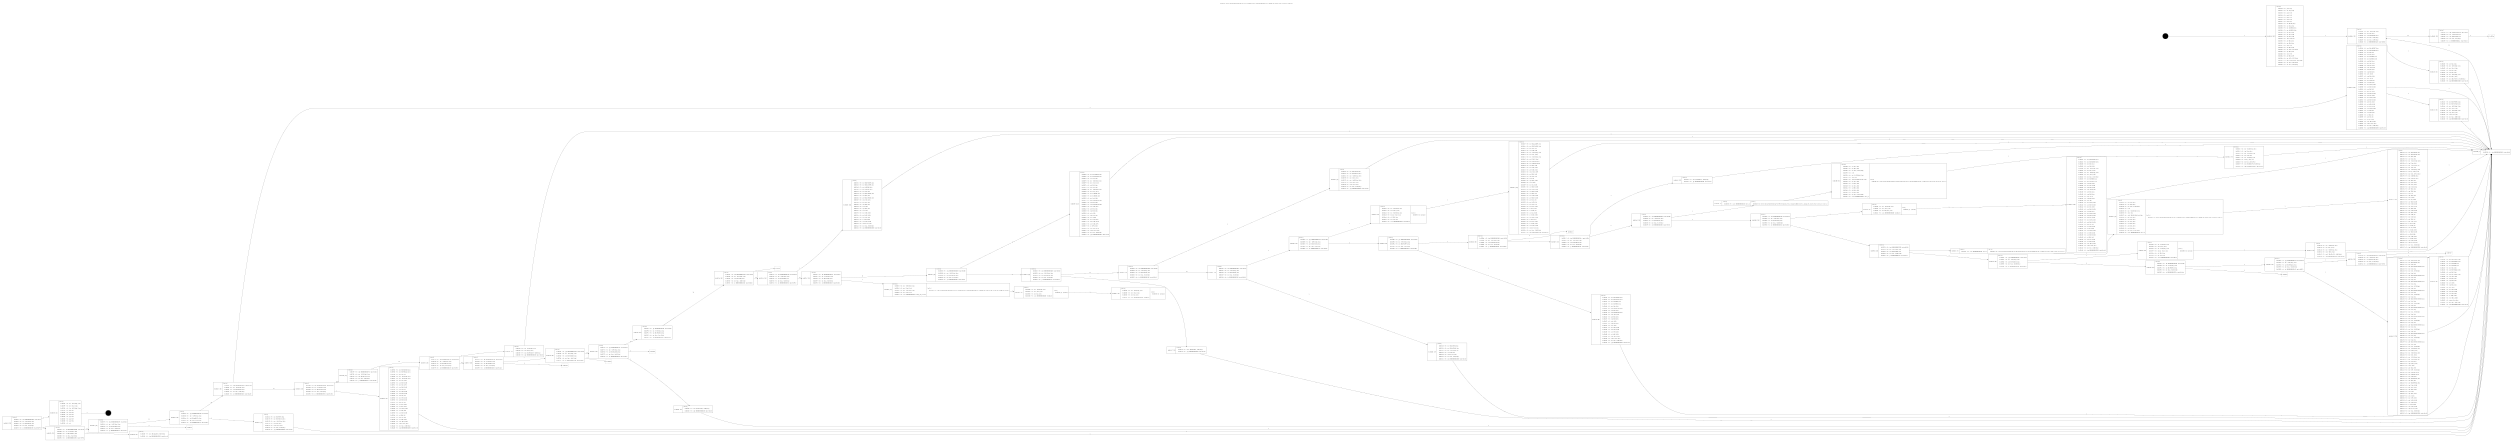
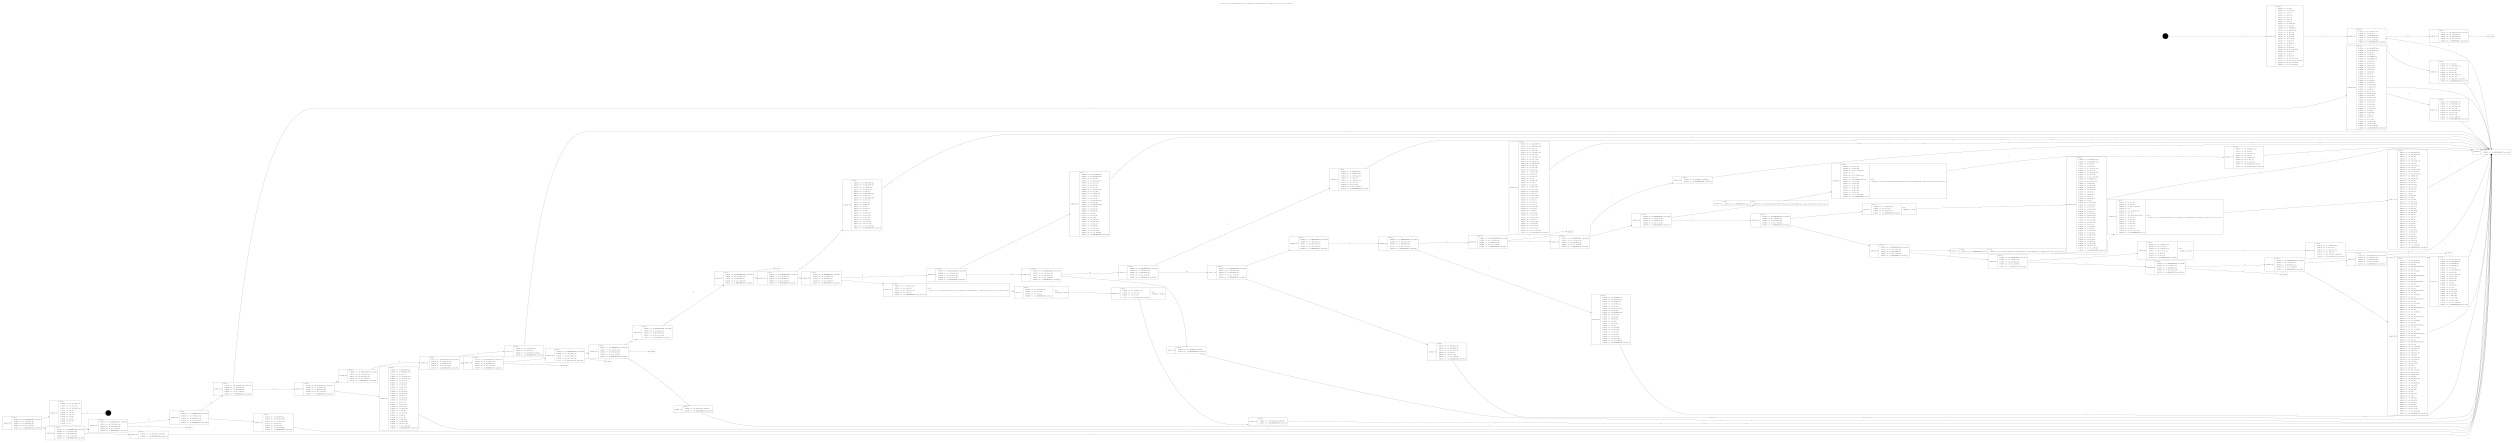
node "0x401e9a [29]": removed
node "0x402116 [12]": added
